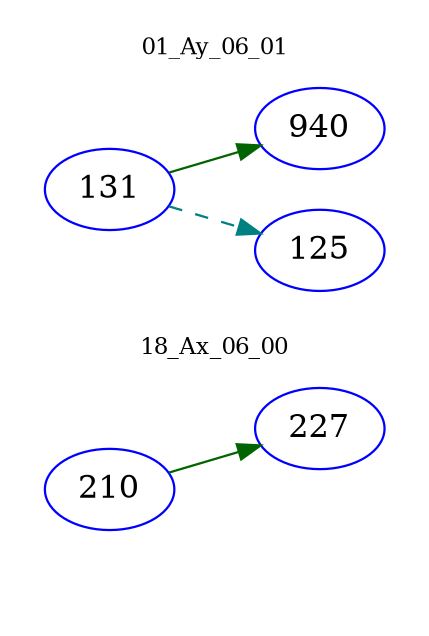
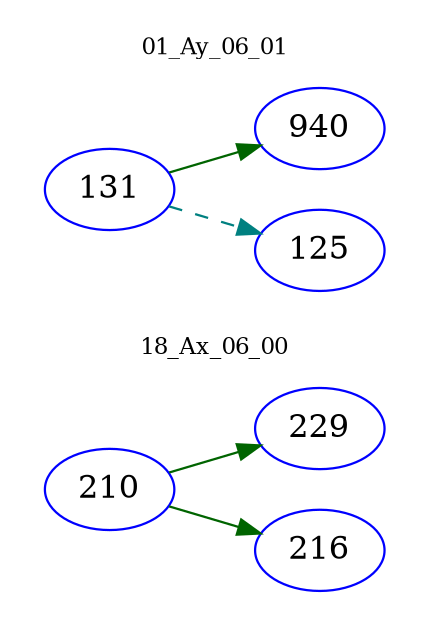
node "227": label "227" -> "229"
node "216": added
